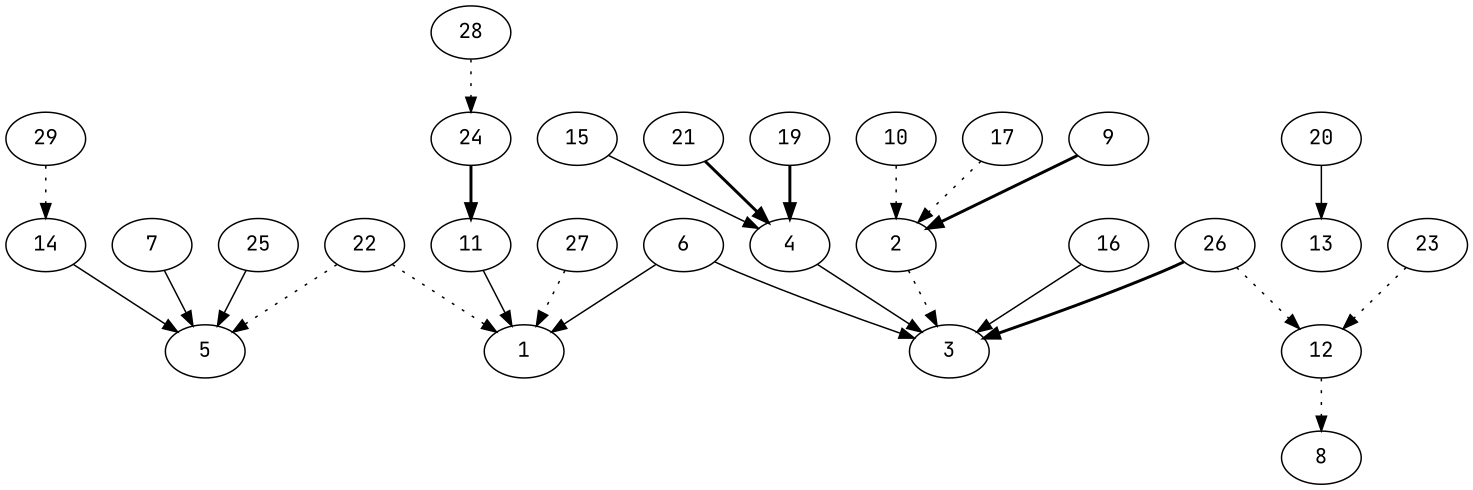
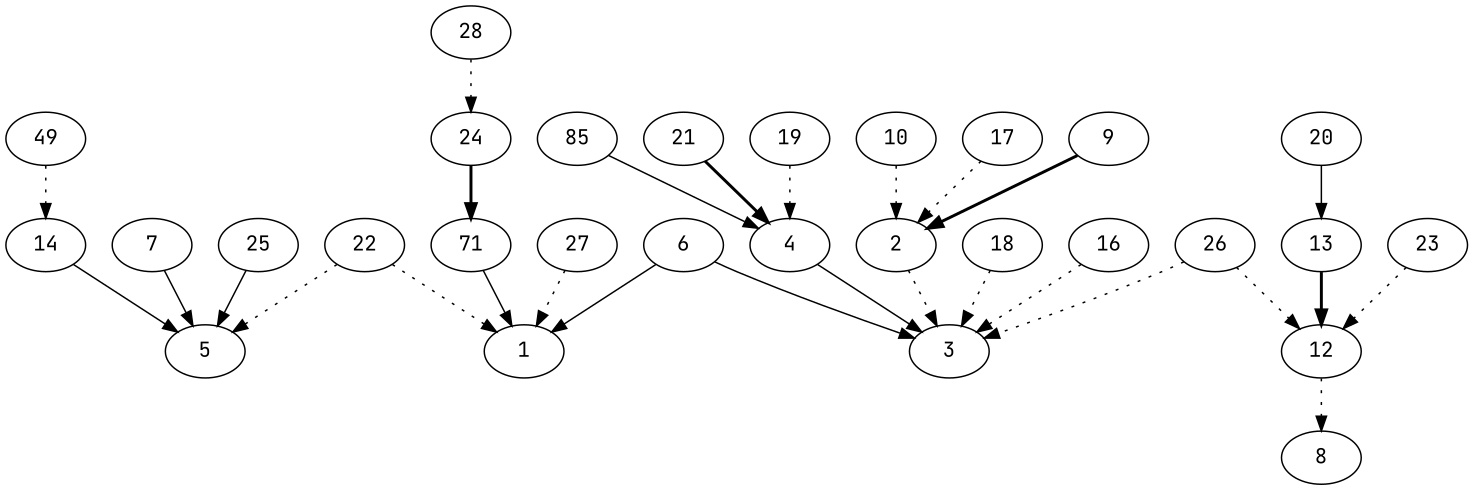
node "29": label "29" -> "49"
node "15": label "15" -> "85"
edge "19" -> "4": style bold -> dotted
node "11": label "11" -> "71"
node "18": added
edge "13" -> "12": added
edge "16" -> "3": style solid -> dotted
edge "26" -> "3": style bold -> dotted
